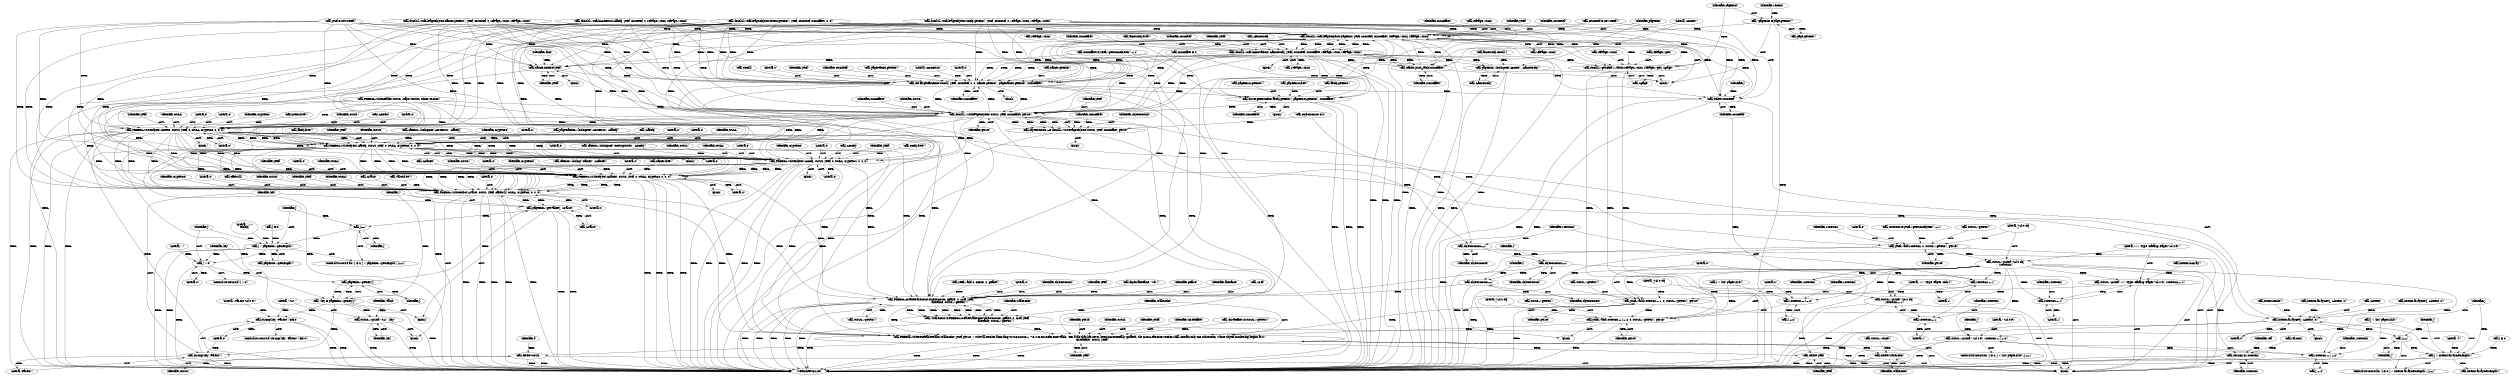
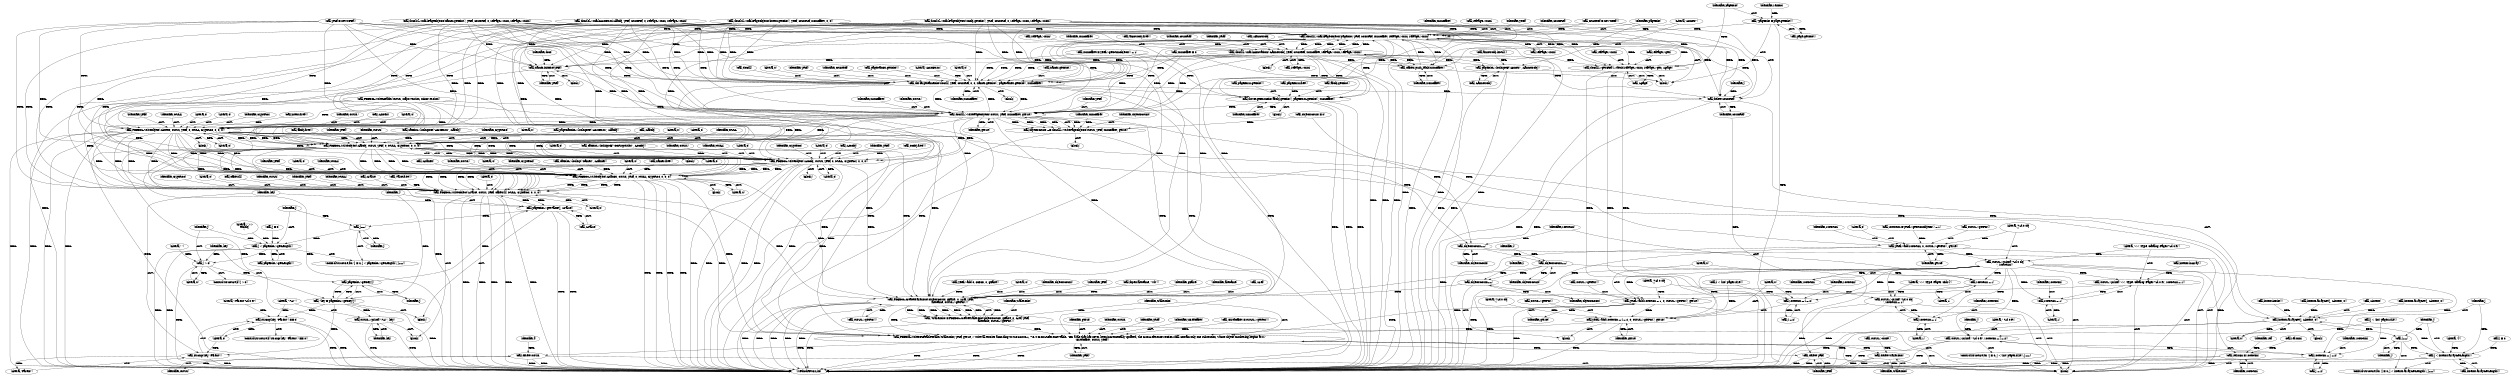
edge "(Call,*pageDict = page.getDict())" -> "(MethodReturn,int)": label "DDG: " -> "CFG: "
node "(Identifier,value)": removed
edge "(Call,j < (int) pages.size())" -> "(Call,j < intents.arrayGetLength())": now "(Call,intents.arrayGetLength())" -> "(Call,j < intents.arrayGetLength())"
